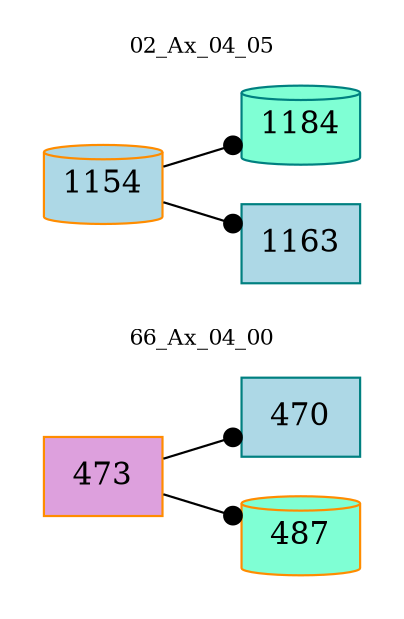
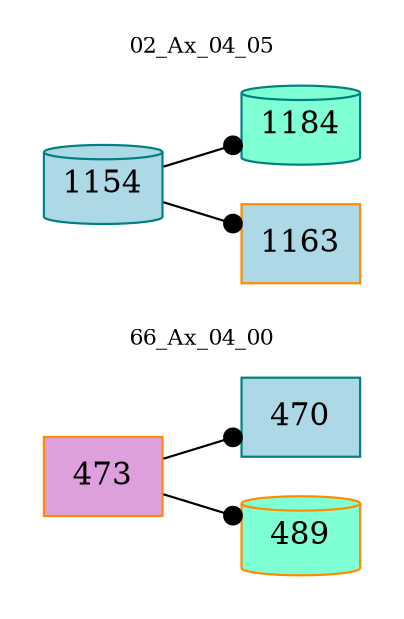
node "1154": color darkorange -> teal
node "1163": color teal -> darkorange
node "487": label "487" -> "489"
